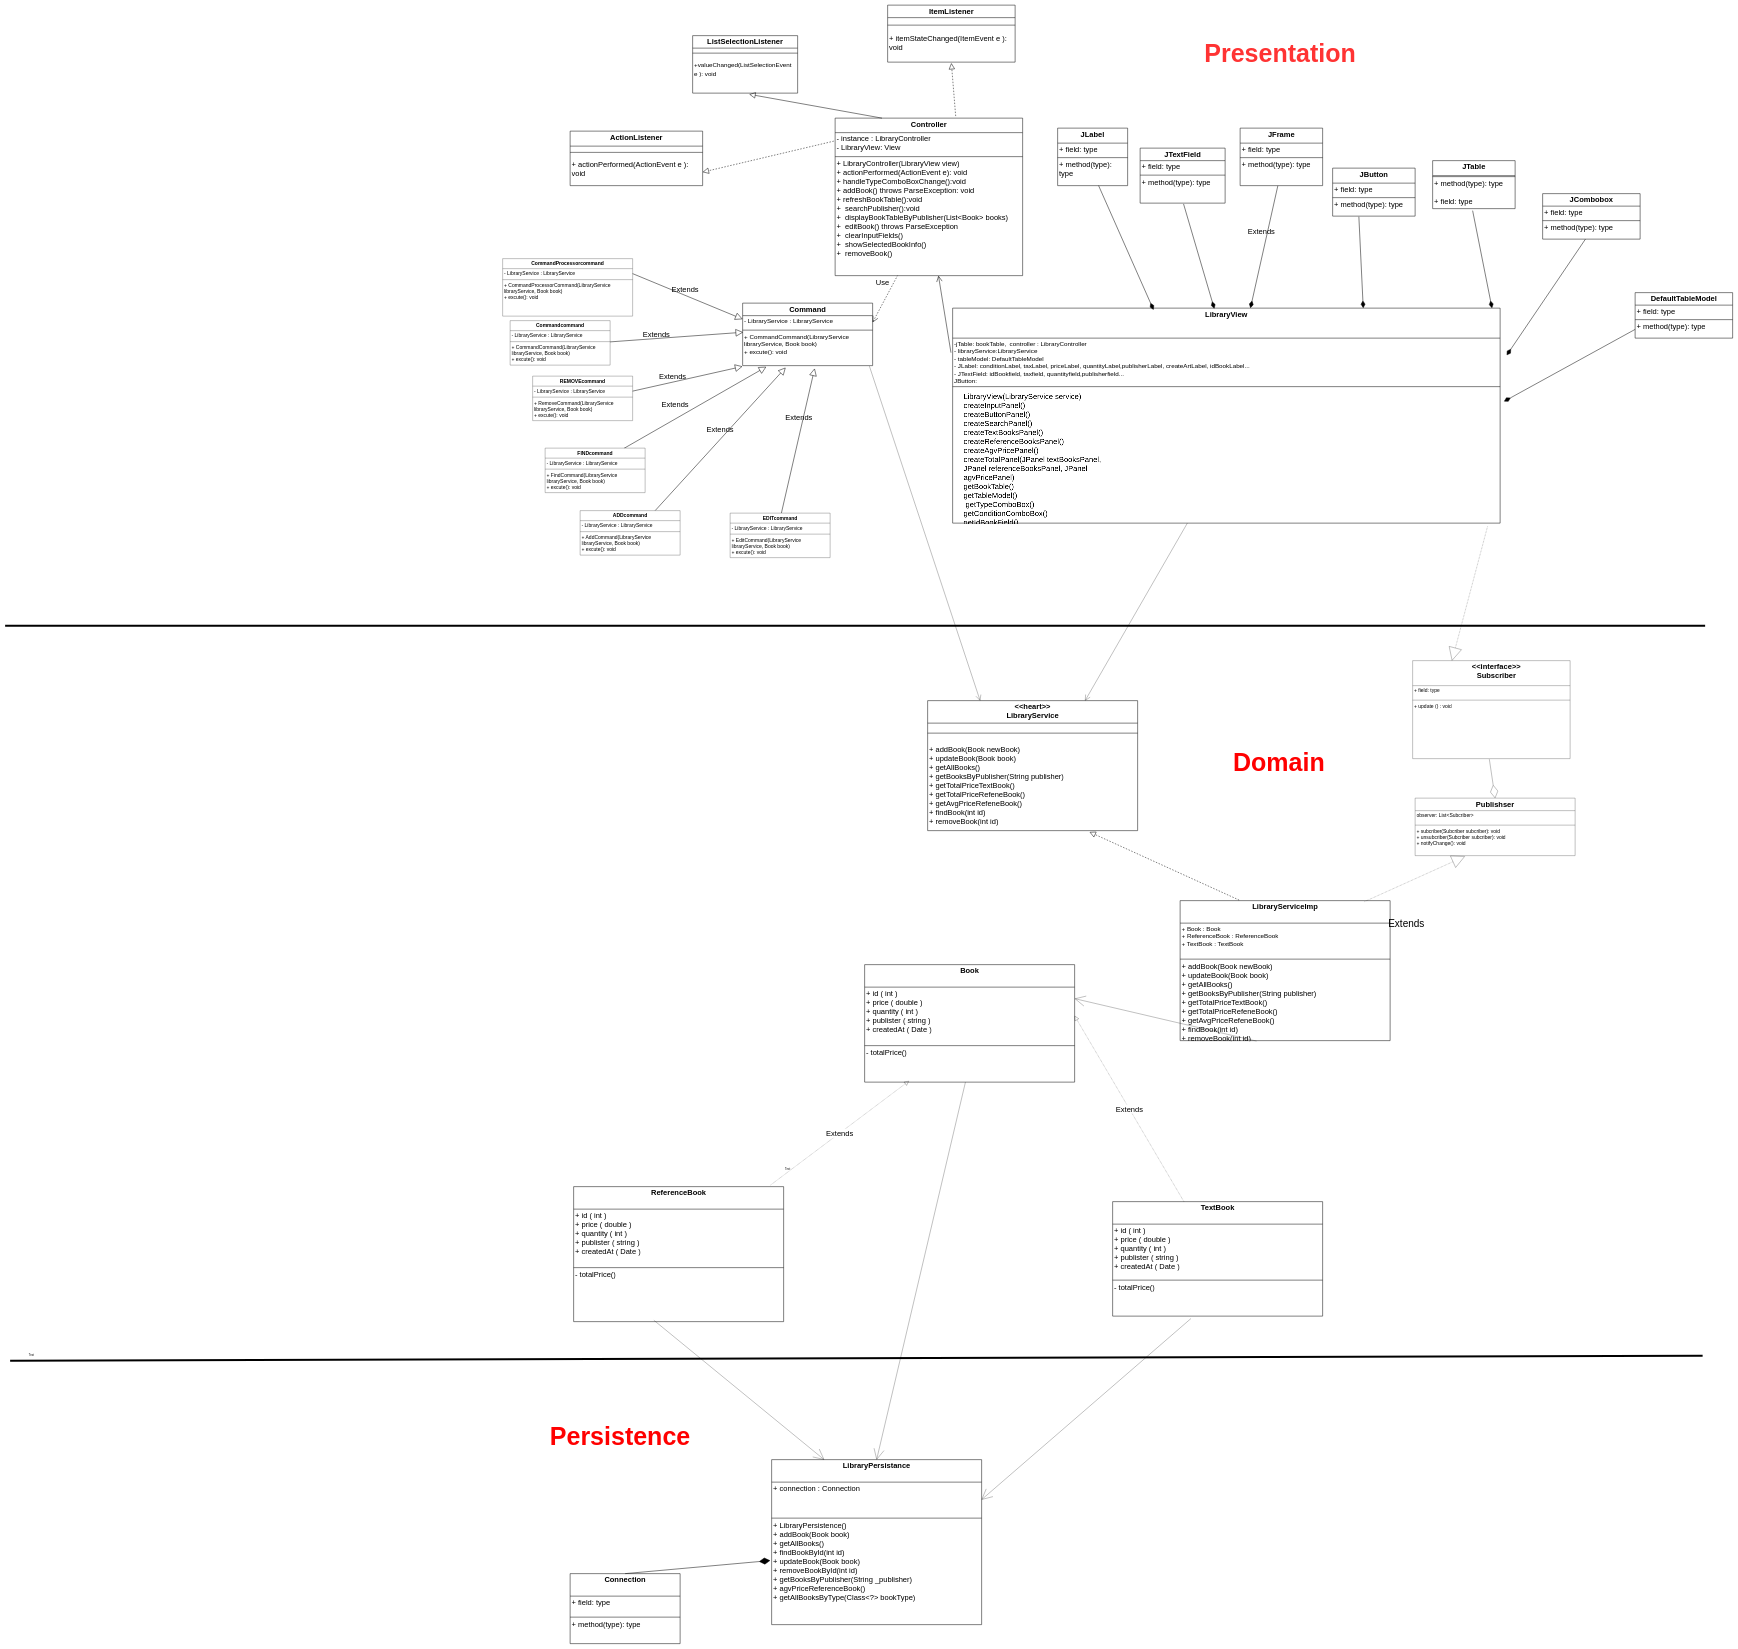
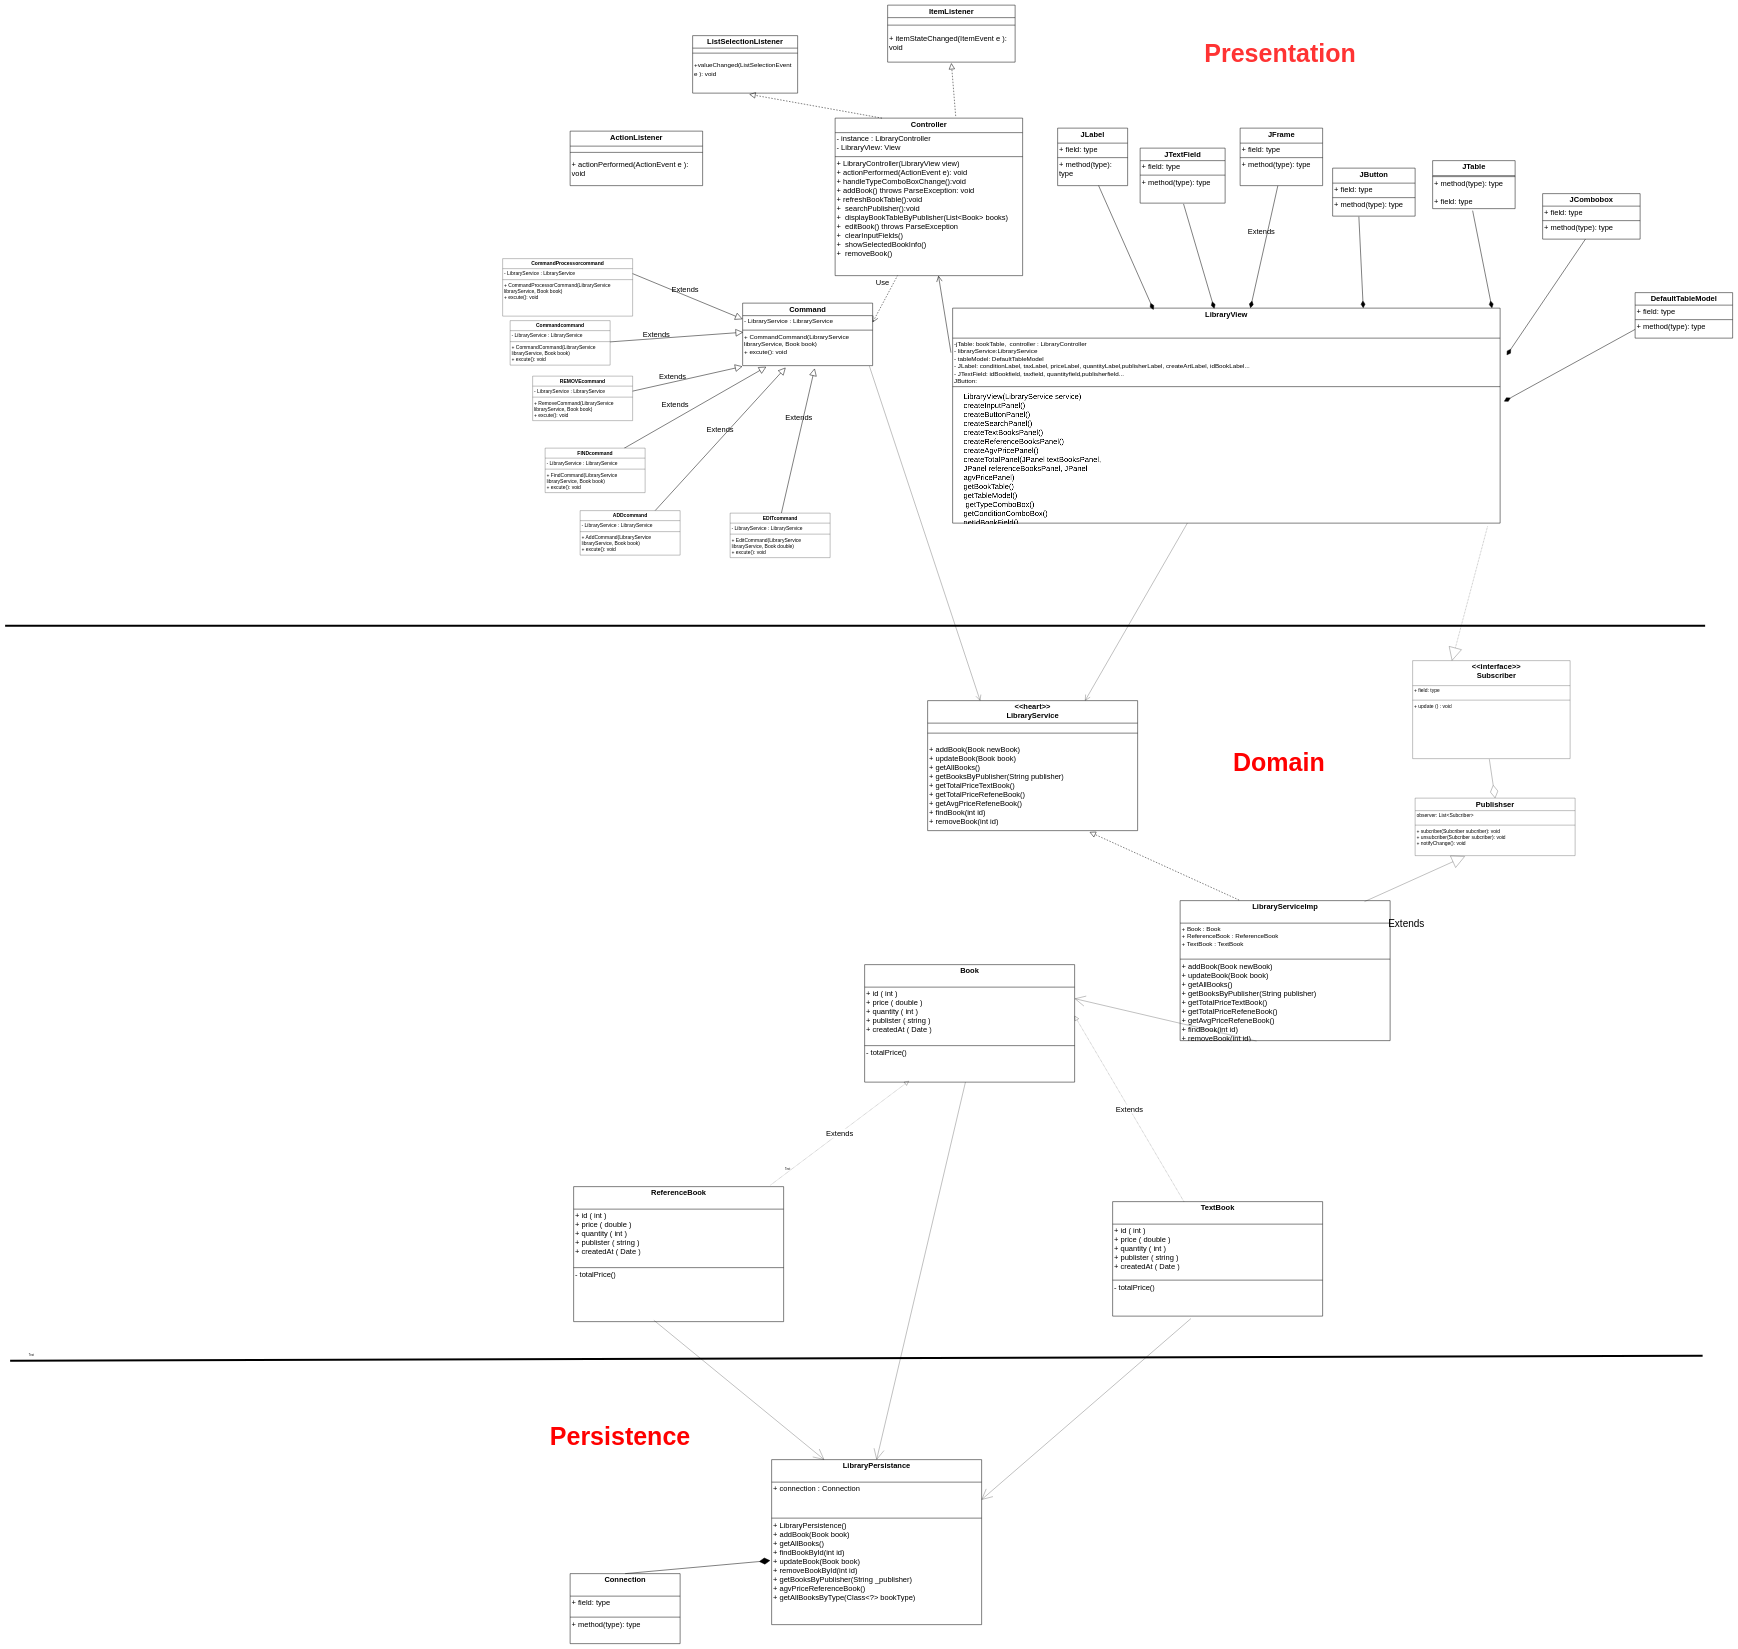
edge "Controller" -> "+valueChanged(ListSelectionEvent e ): void": style solid -> dashed
edge "- instance : LibraryController - LibraryView: View" -> "+ actionPerformed(ActionEvent e ): void": removed
node "+ EditCommand(LibraryService libraryService, Book book) + excute(): void": label "+ EditCommand(LibraryService libraryService, Book book) + excute(): void" -> "+ EditCommand(LibraryService libraryService, Book double) + excute(): void"
edge "LibraryServiceImp" -> "+ subcriber(Subcriber subcriber): void + unsubcriber(Subcriber subcriber): void + notifyChange(): void": style dashed -> solid
